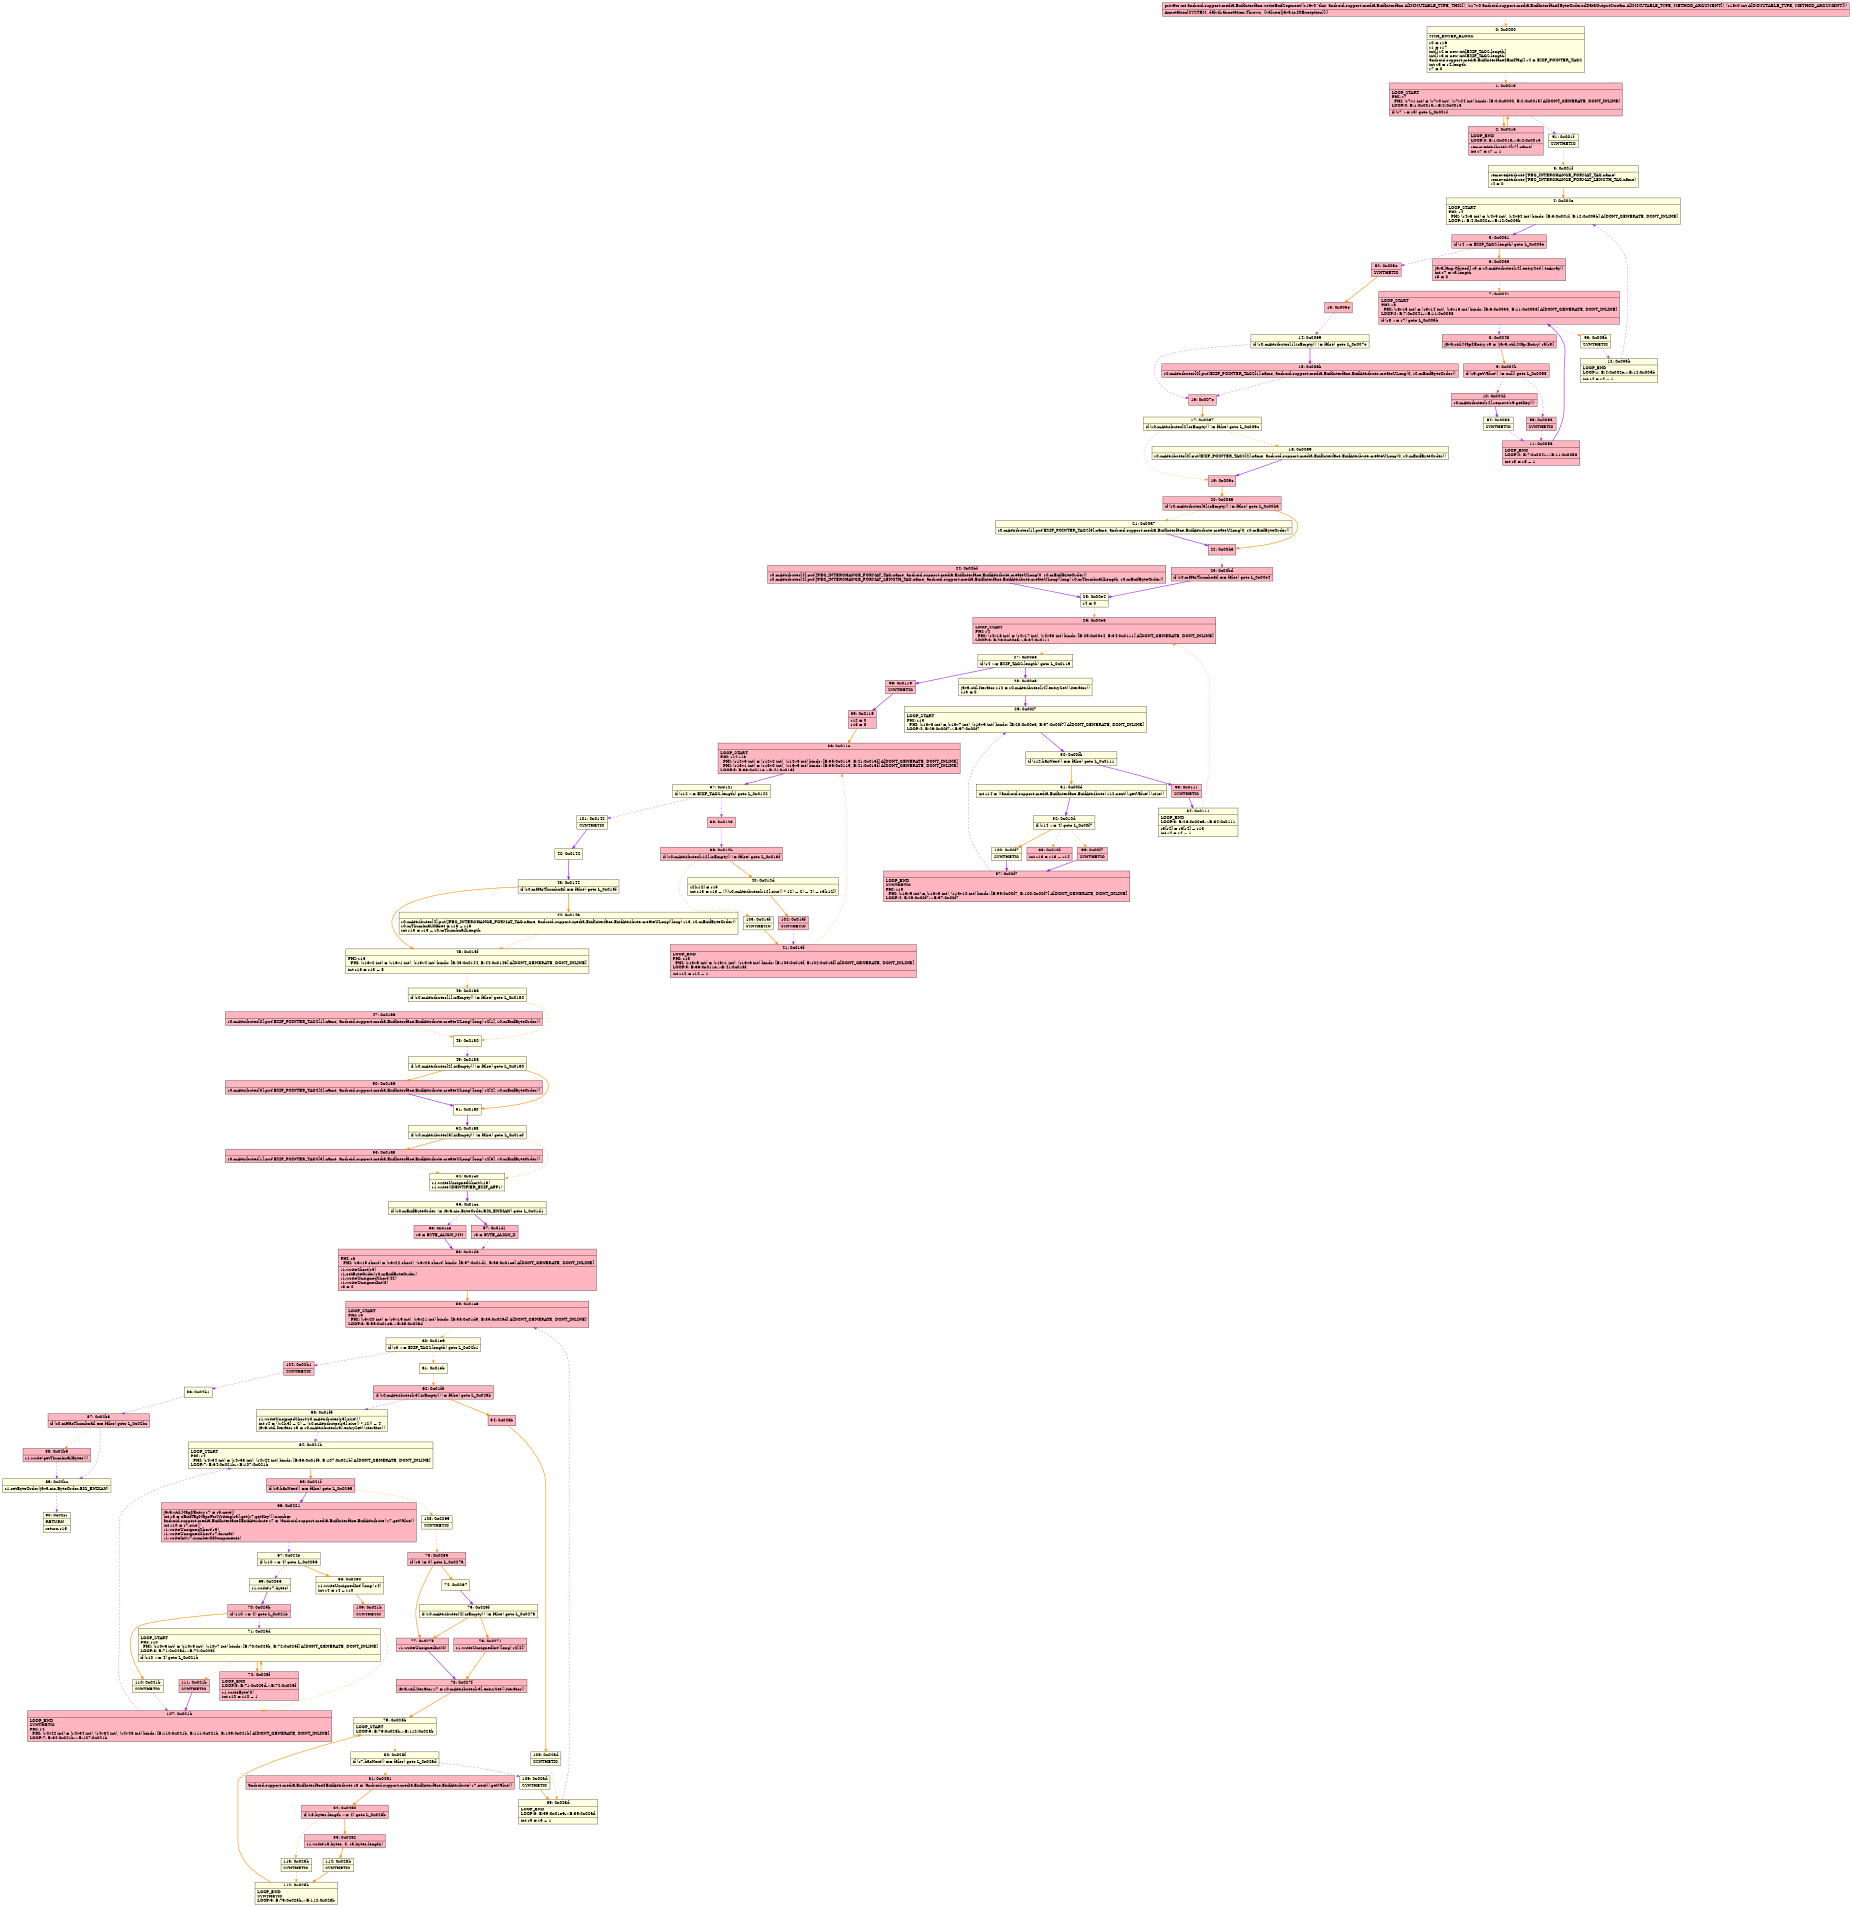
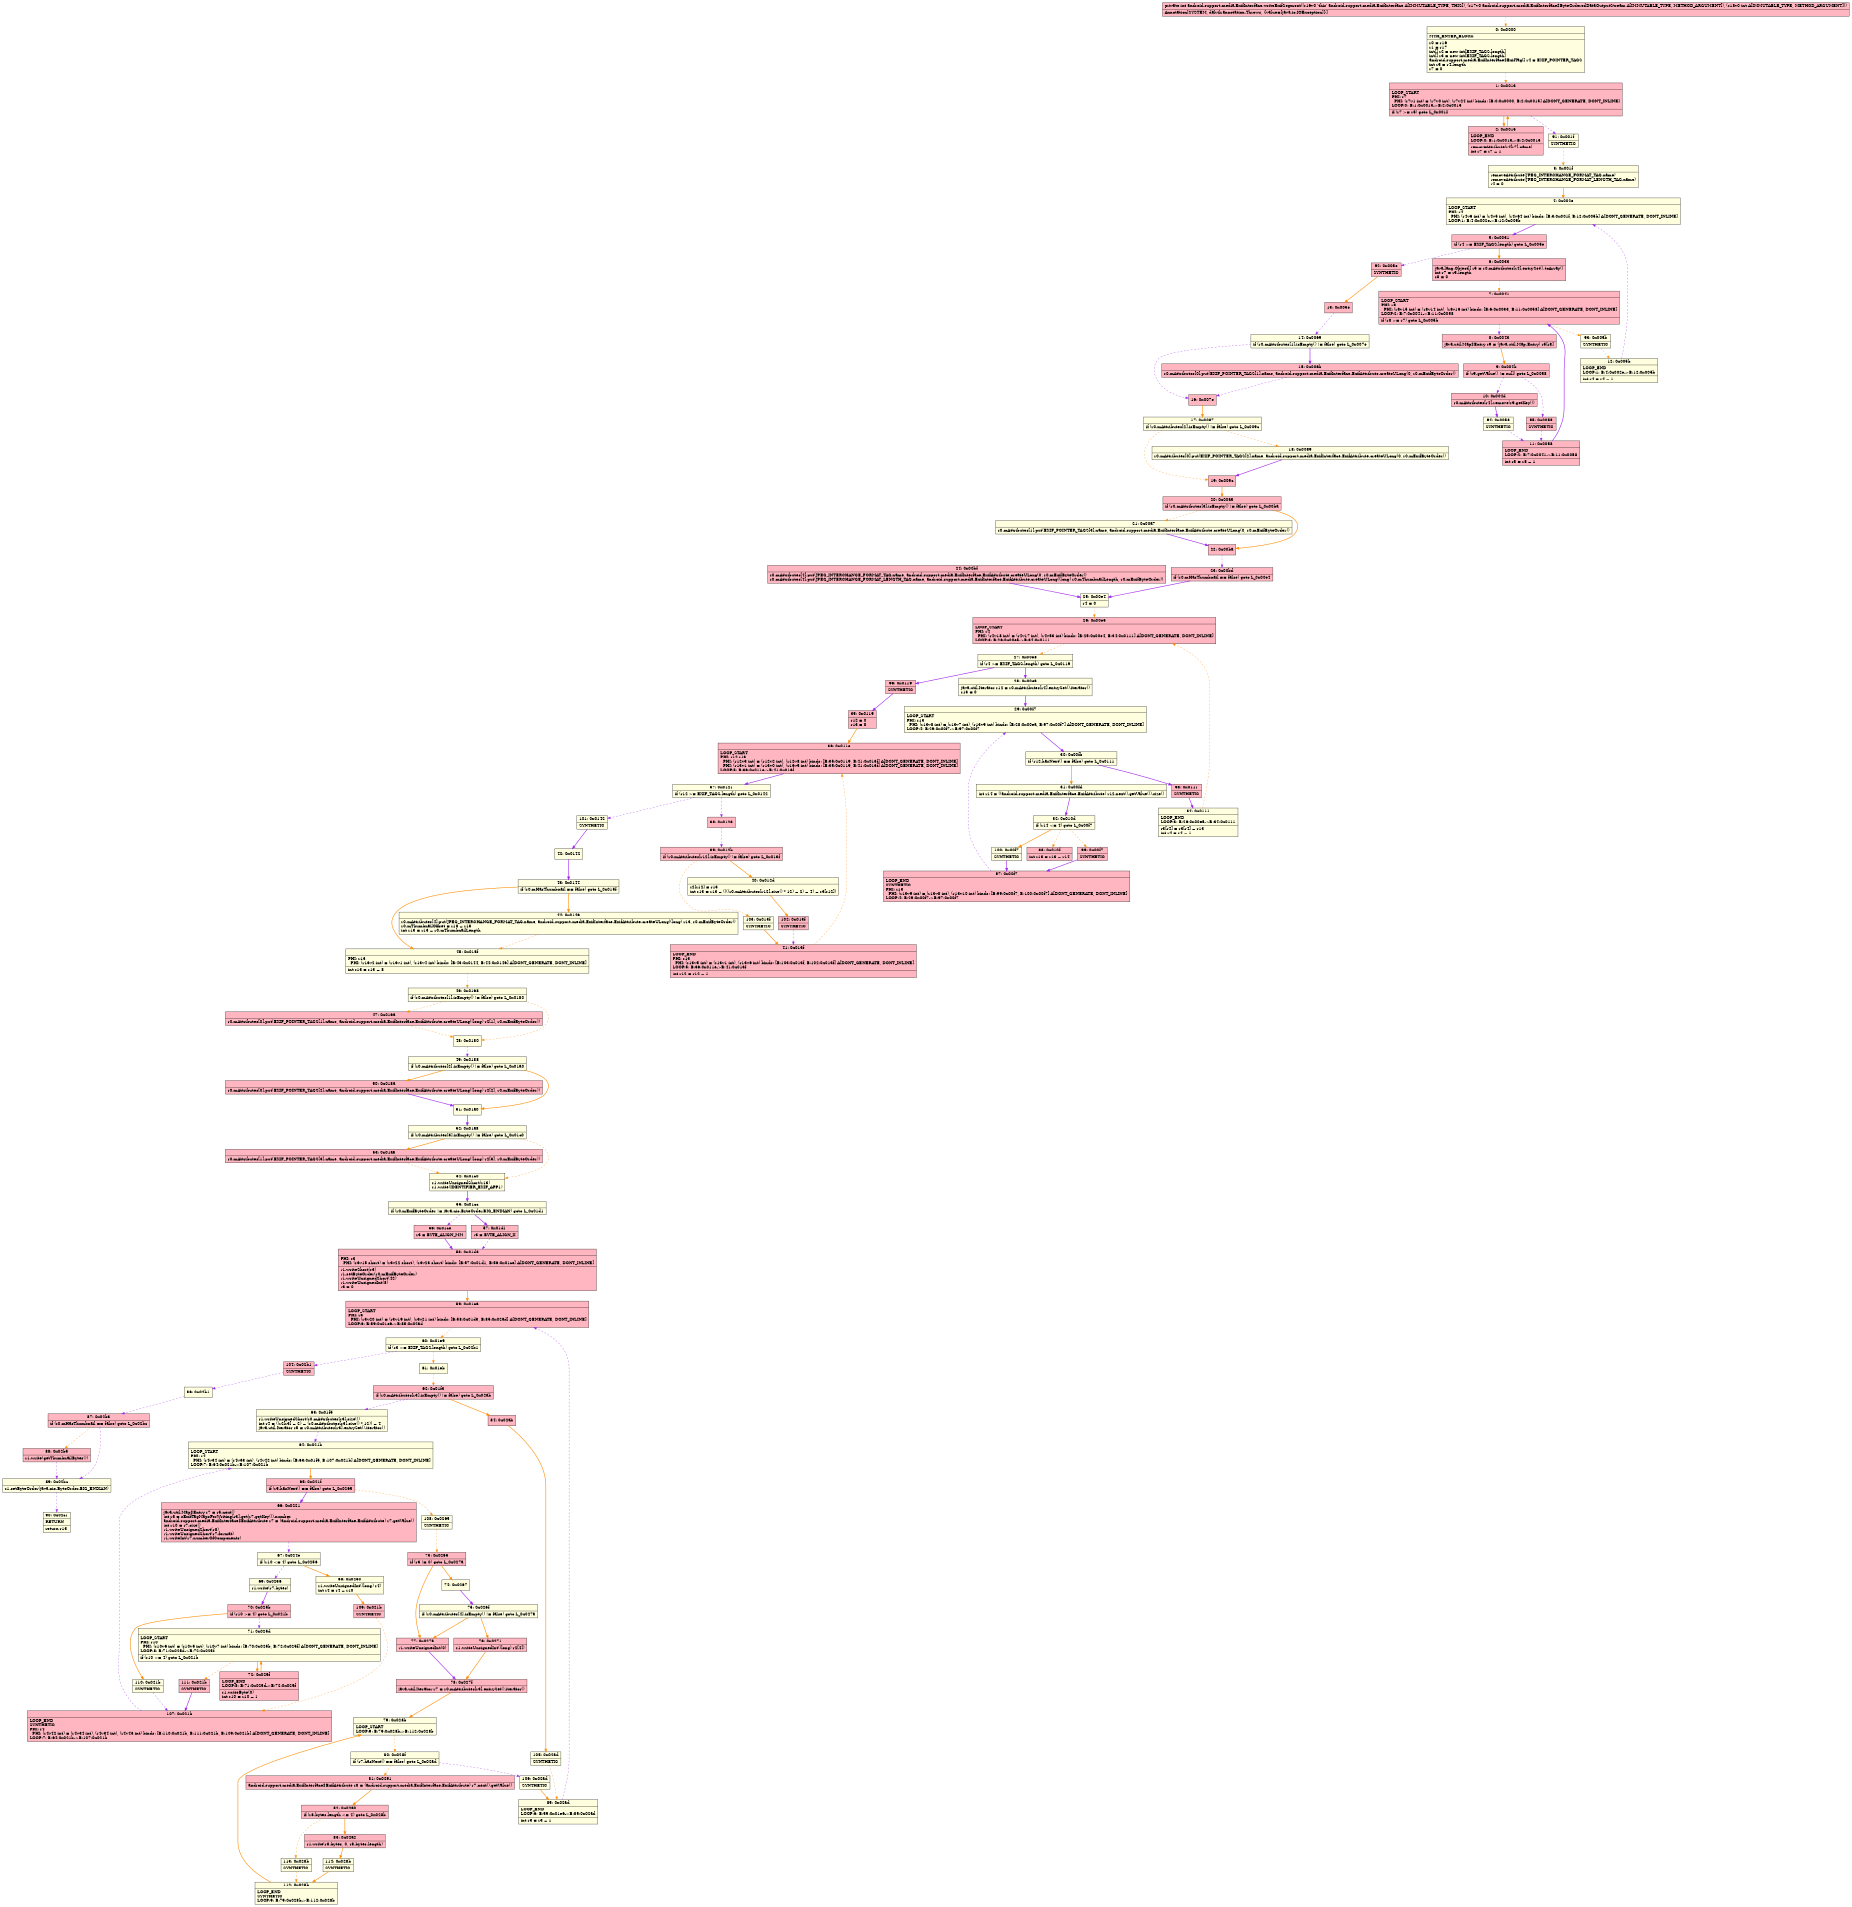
edge "93: 0x005b" -> "12: 0x005b": color purple -> darkorange
edge "46: 0x0168" -> "47: 0x016a": added
